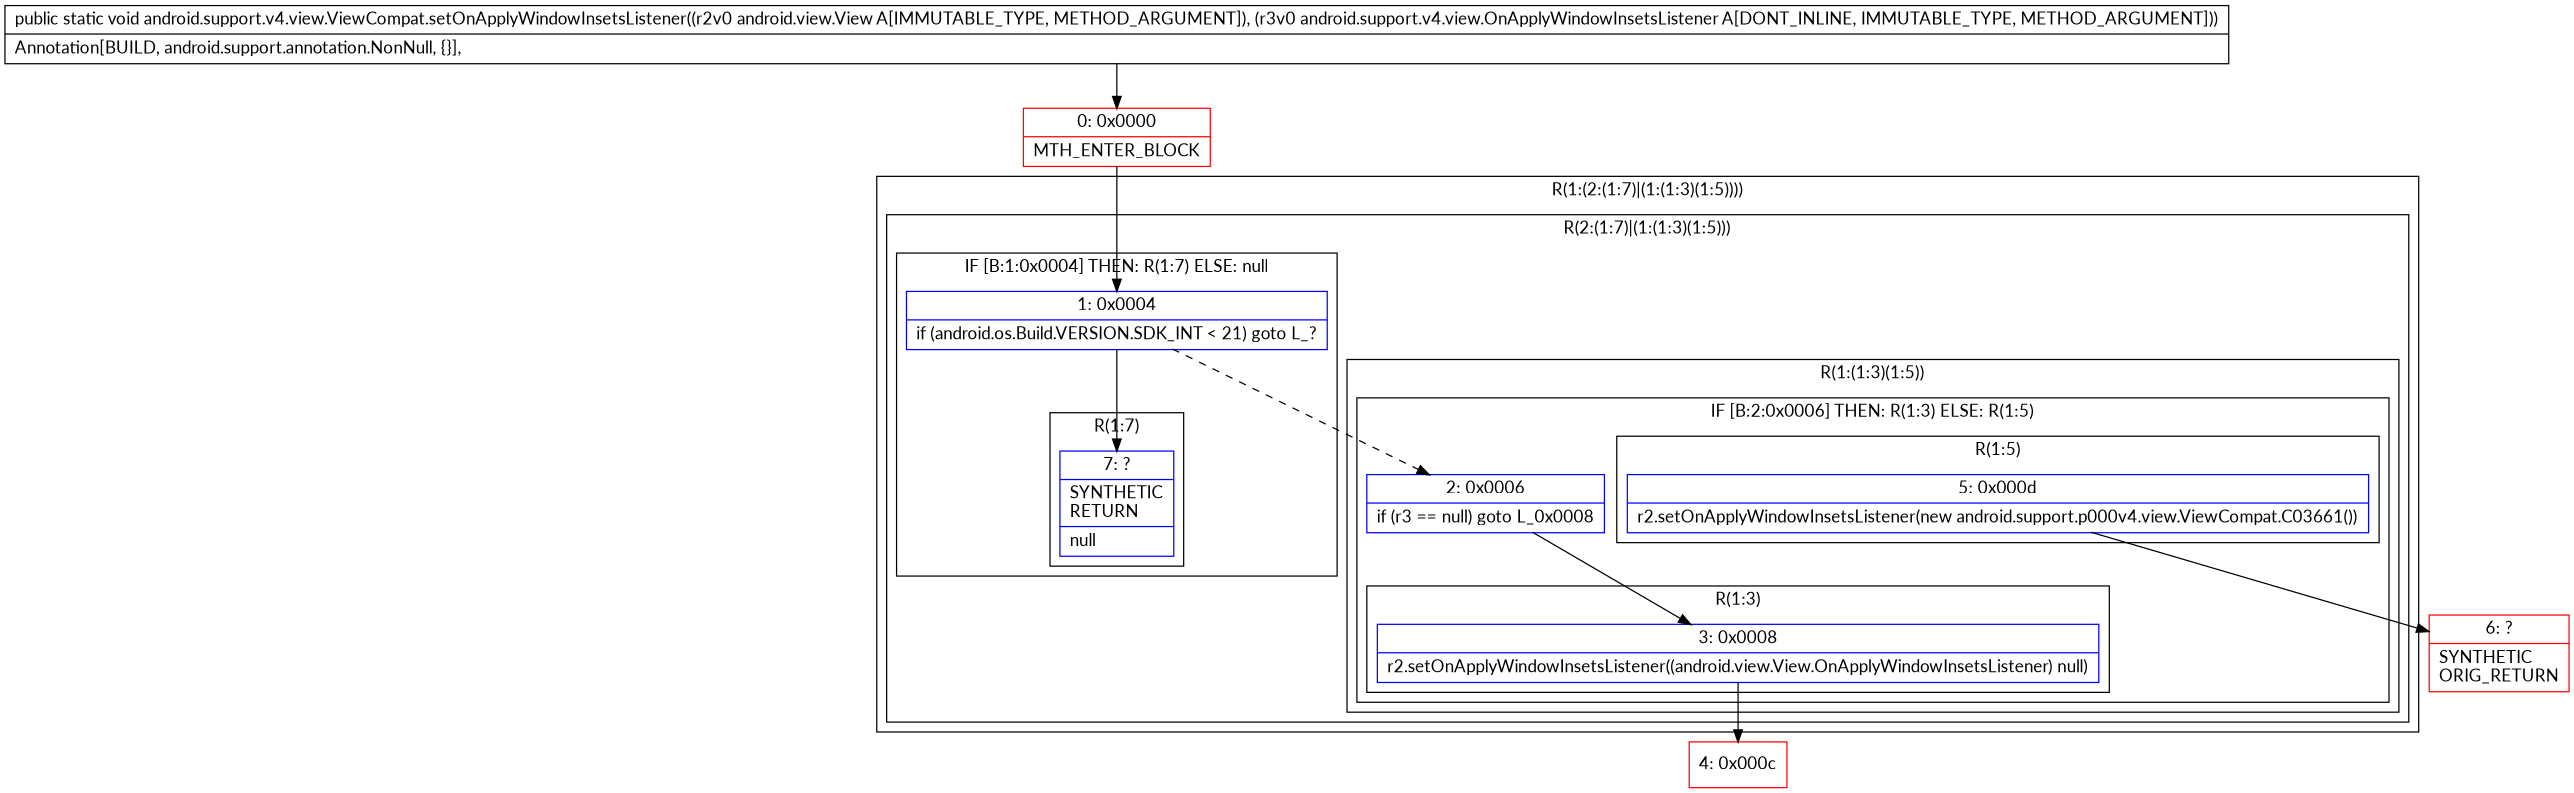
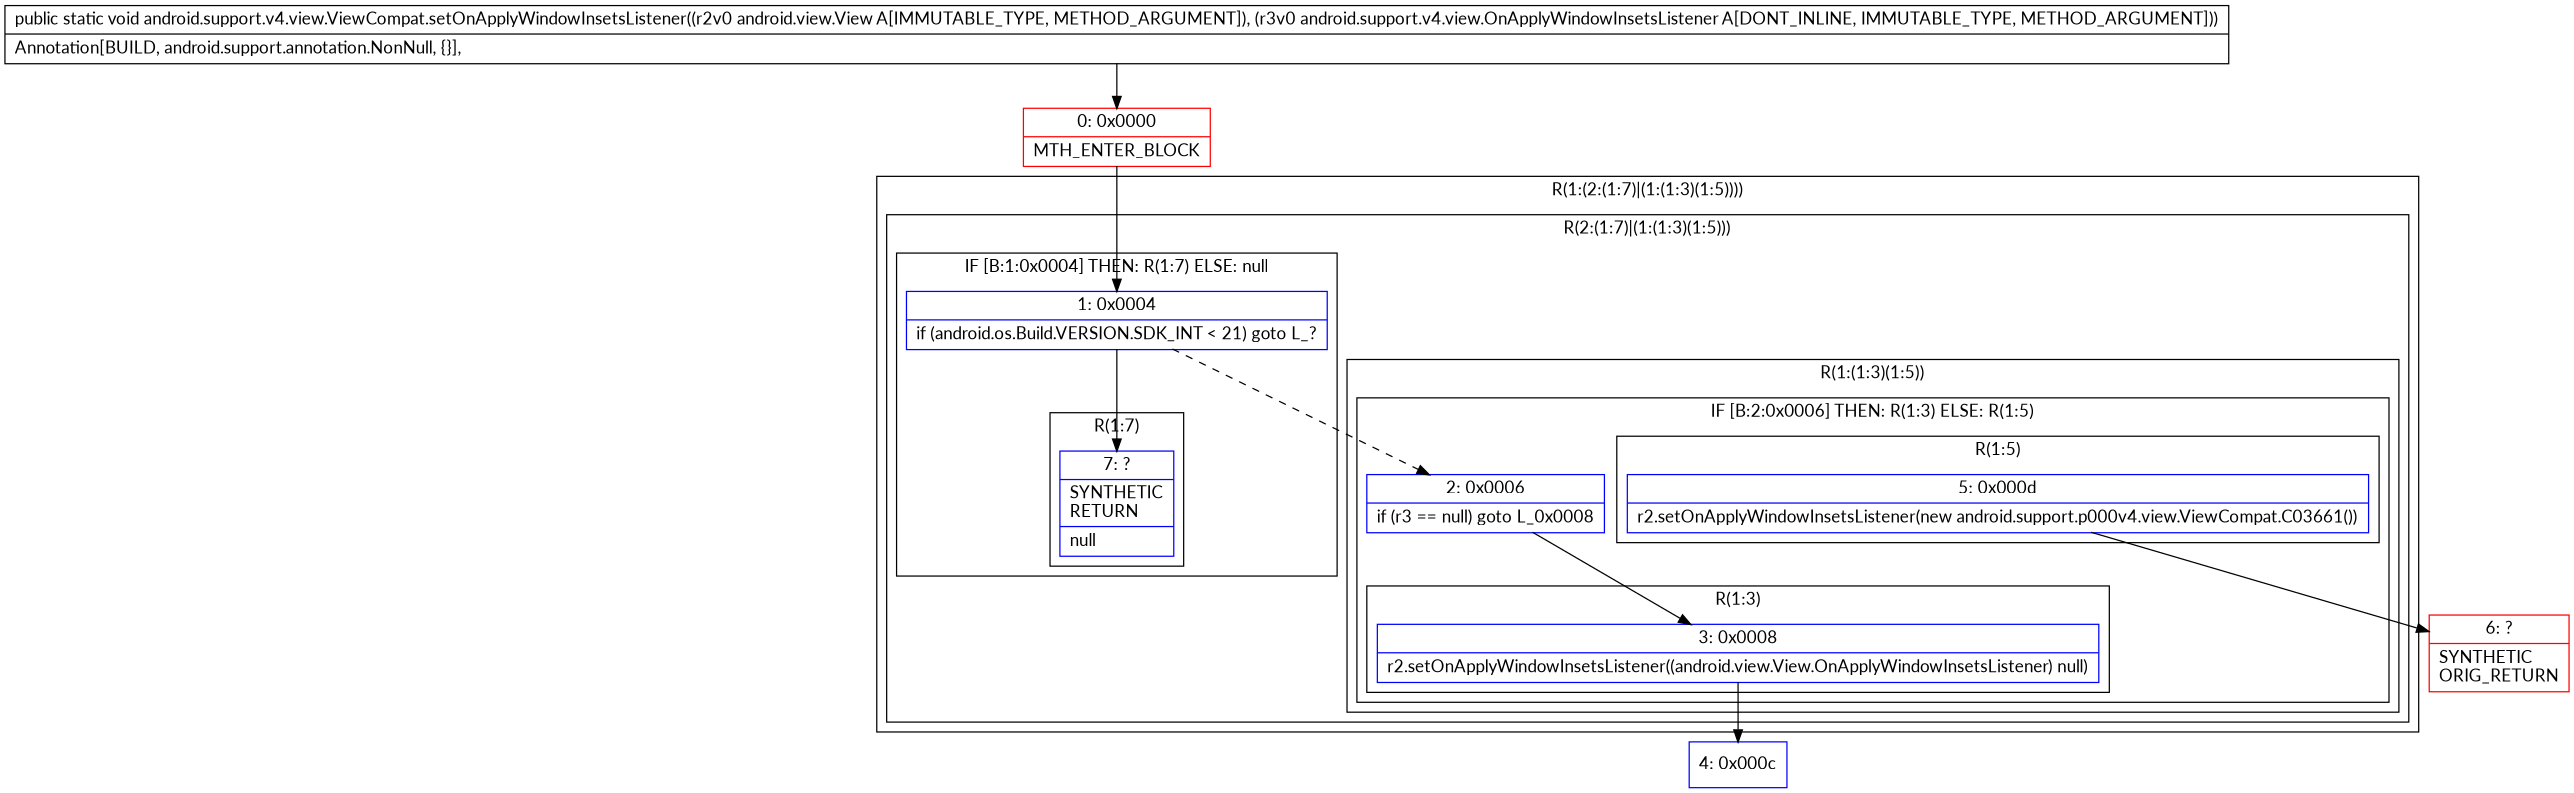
node "4: 0x000c": color red -> blue
